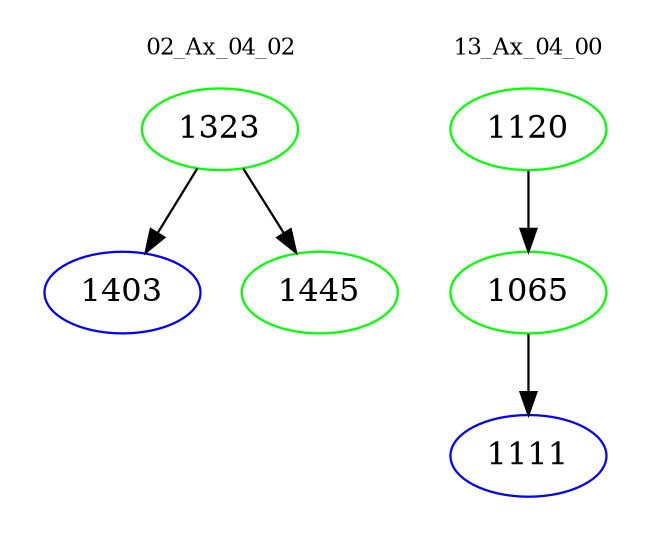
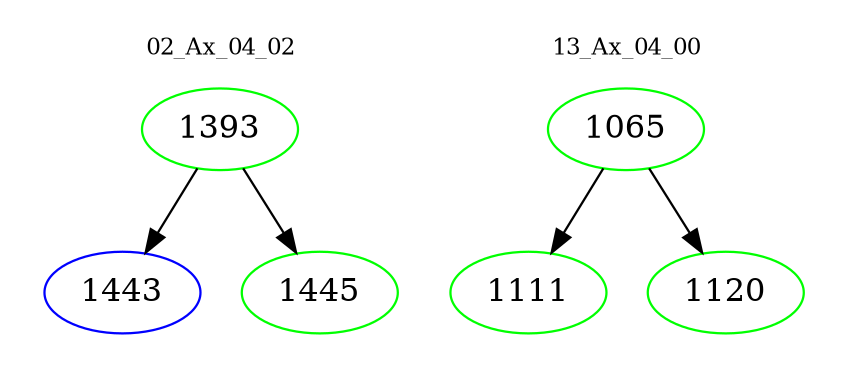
node "1323": label "1323" -> "1393"
edge "1120" -> "1065": reversed
node "1403": label "1403" -> "1443"
node "1111": color blue -> green
